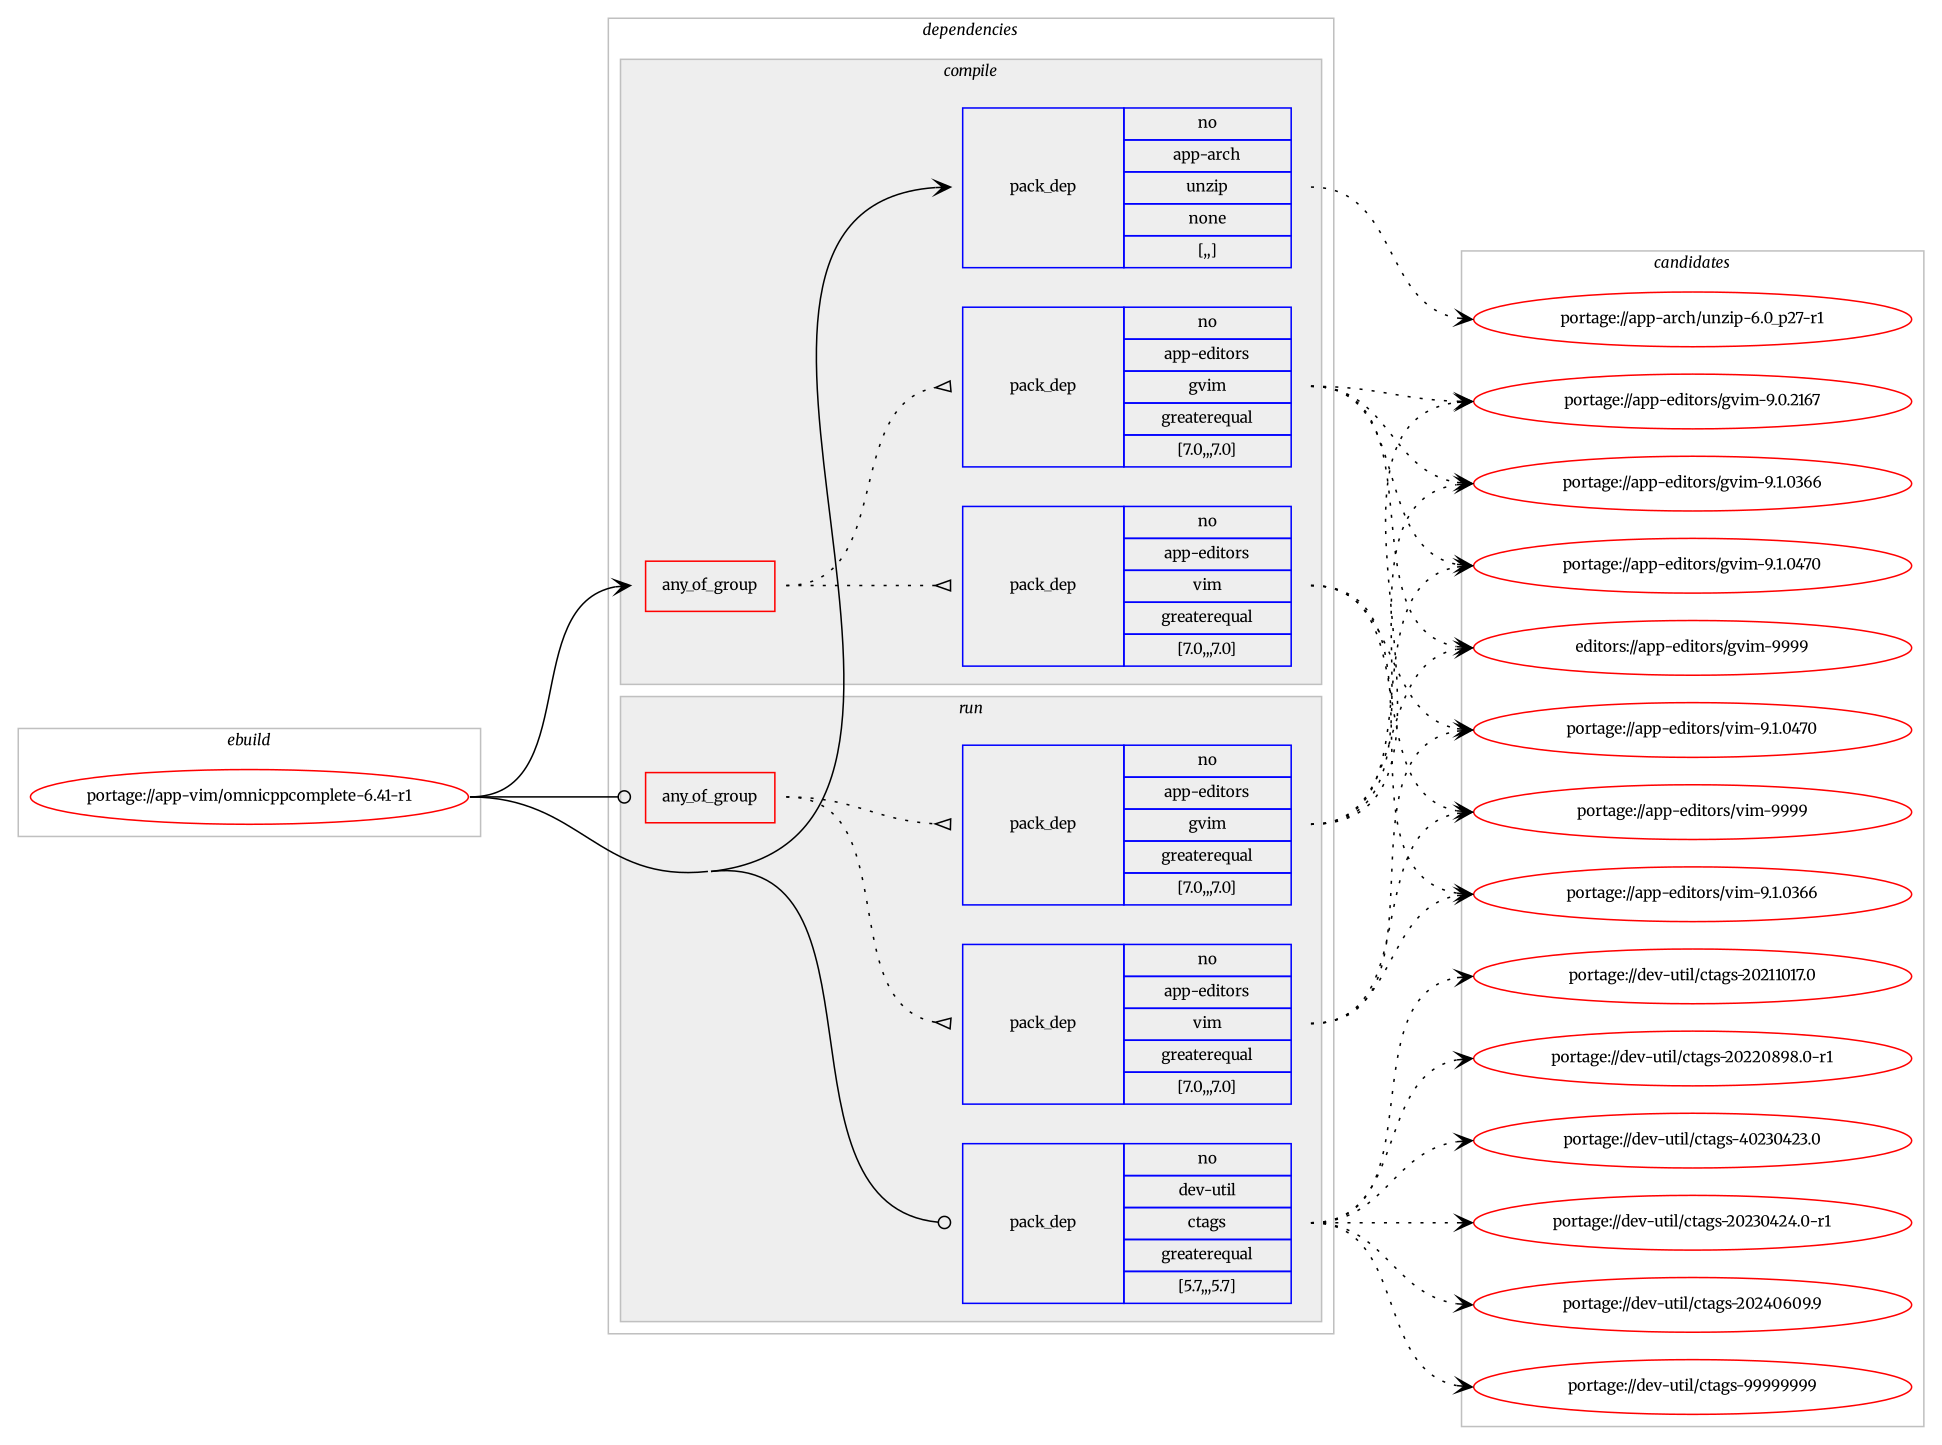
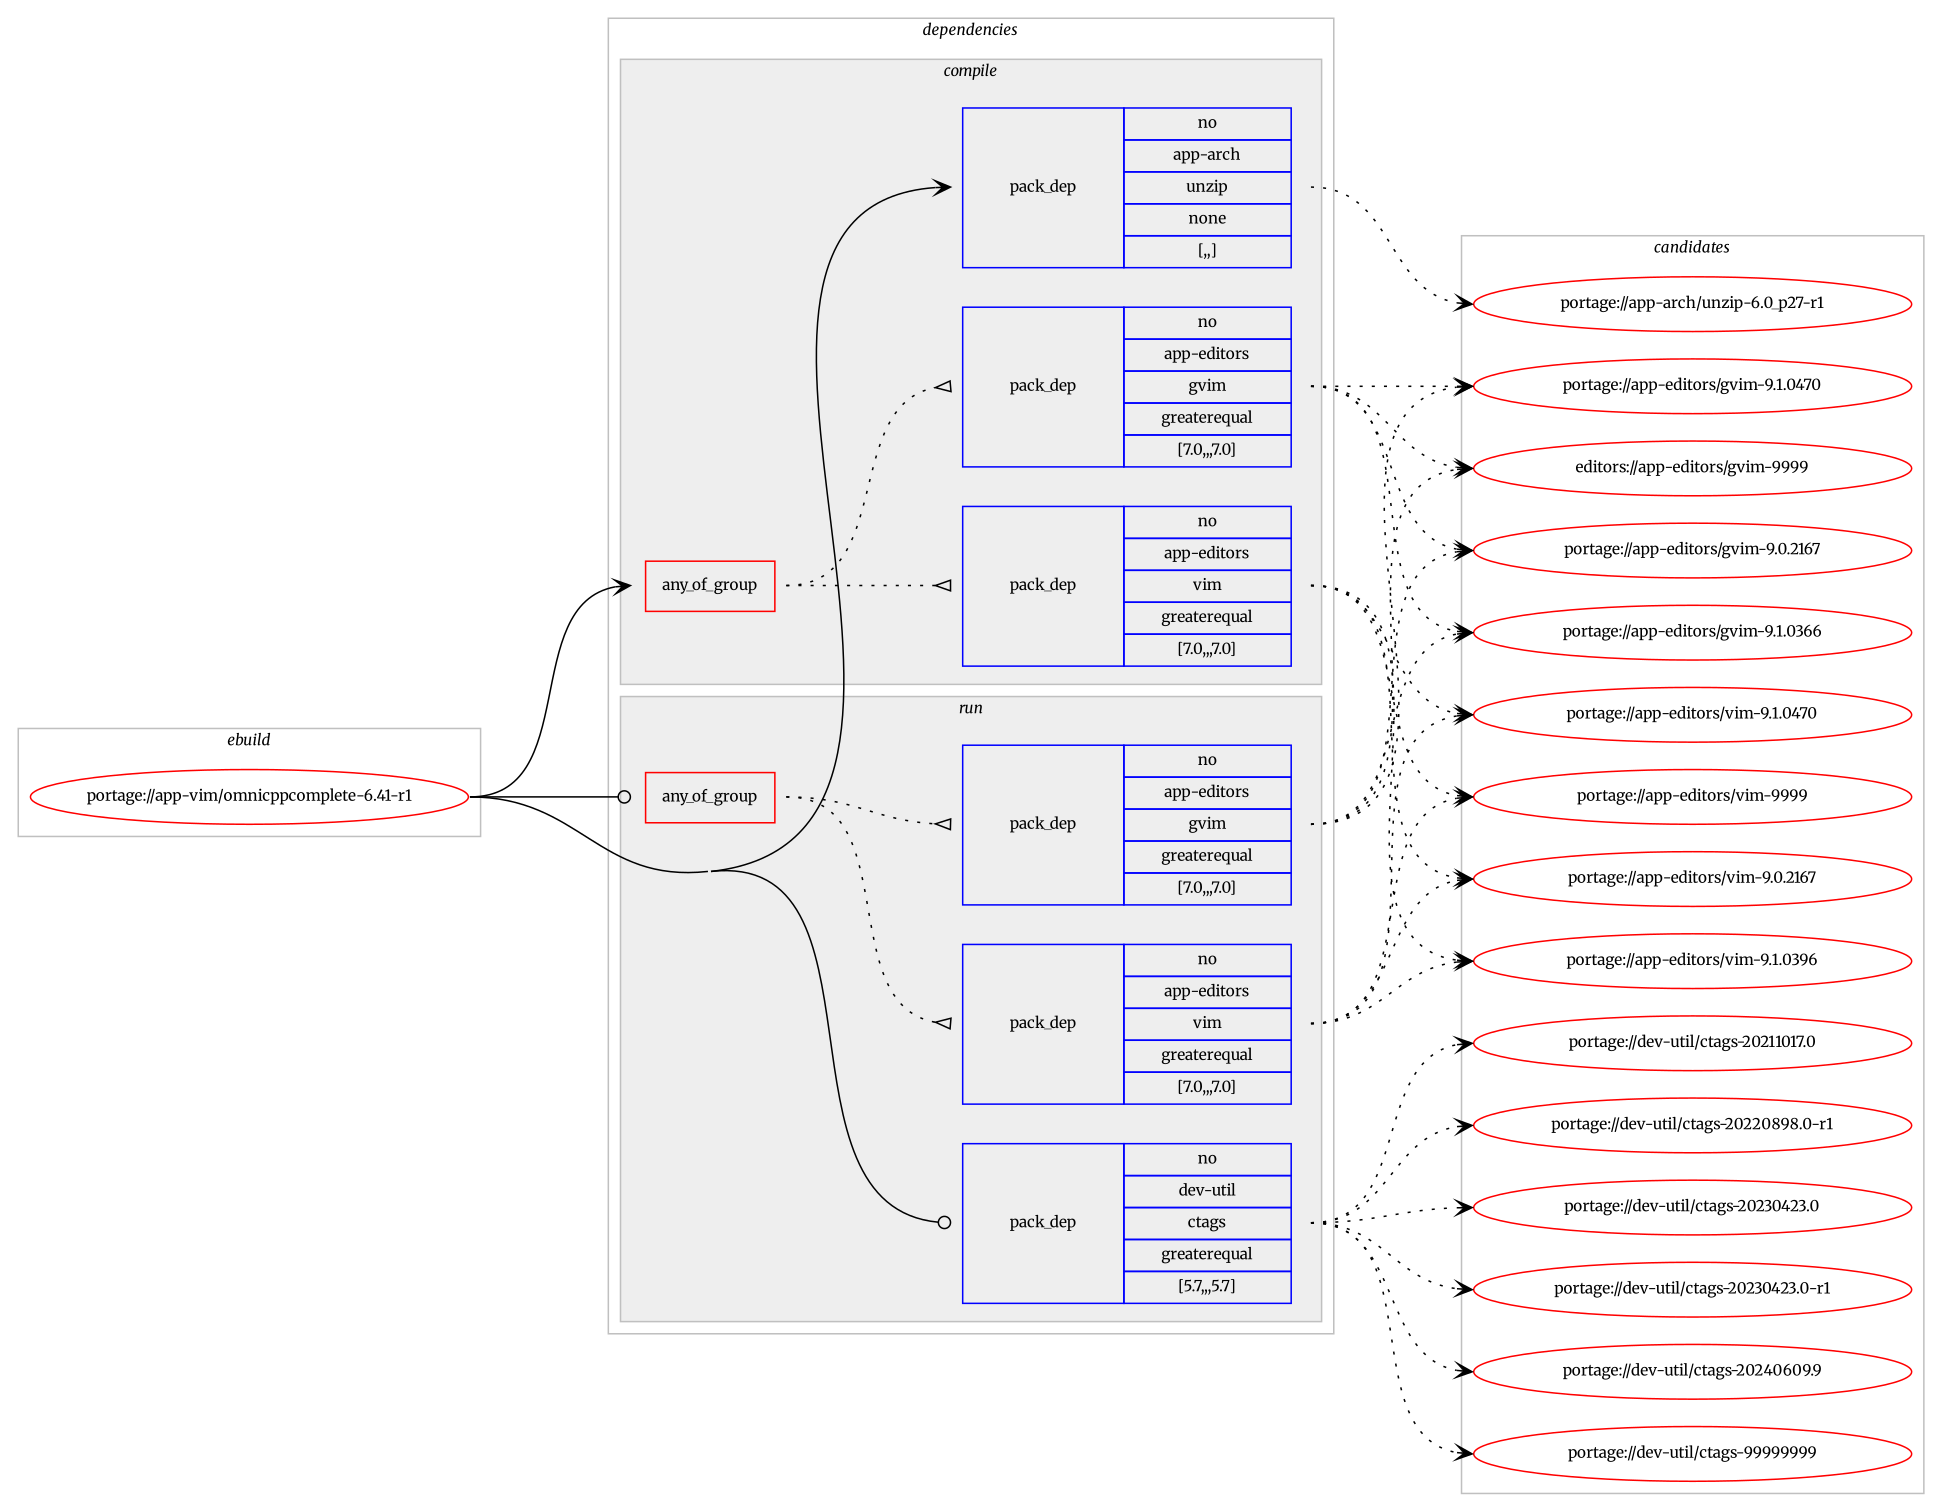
node "portage://app-editors/vim-9.0.2167": added
node "portage://app-editors/vim-9.1.0366": label "portage://app-editors/vim-9.1.0366" -> "portage://app-editors/vim-9.1.0396"
node "portage://dev-util/ctags-40230423.0": label "portage://dev-util/ctags-40230423.0" -> "portage://dev-util/ctags-20230423.0"
node "portage://dev-util/ctags-20230424.0-r1": label "portage://dev-util/ctags-20230424.0-r1" -> "portage://dev-util/ctags-20230423.0-r1"
